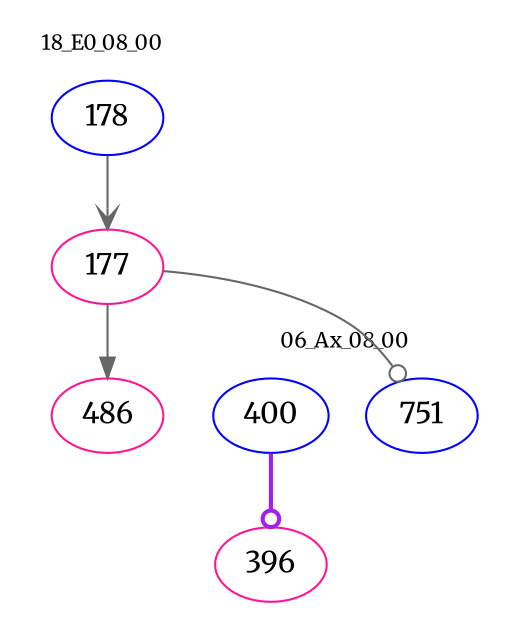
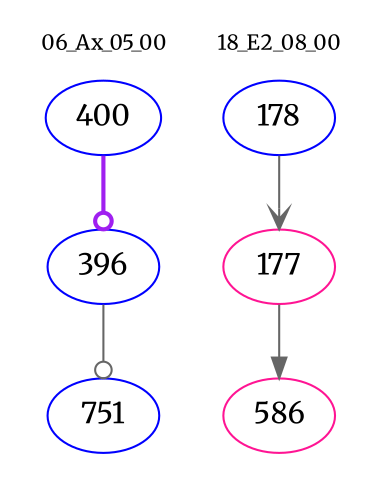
cluster "18_E0_08_00": label "18_E0_08_00" -> "18_E2_08_00"
edge "177" -> "751": now "396" -> "751"
cluster "06_Ax_08_00": label "06_Ax_08_00" -> "06_Ax_05_00"
node "486": label "486" -> "586"
node "396": color deeppink -> blue
